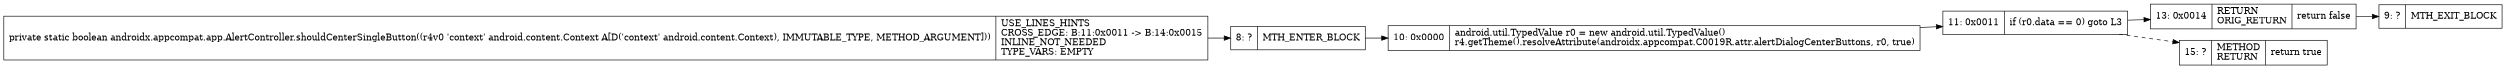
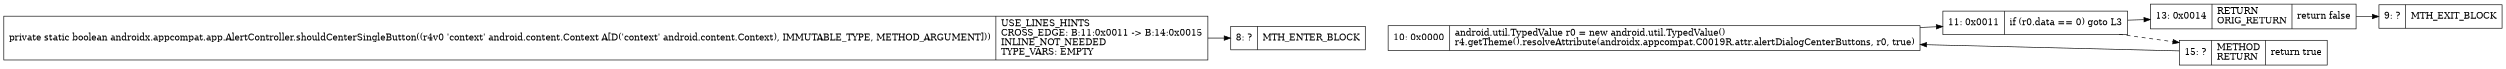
edge "8: ?" -> "10: 0x0000": now "15: ?" -> "10: 0x0000"
